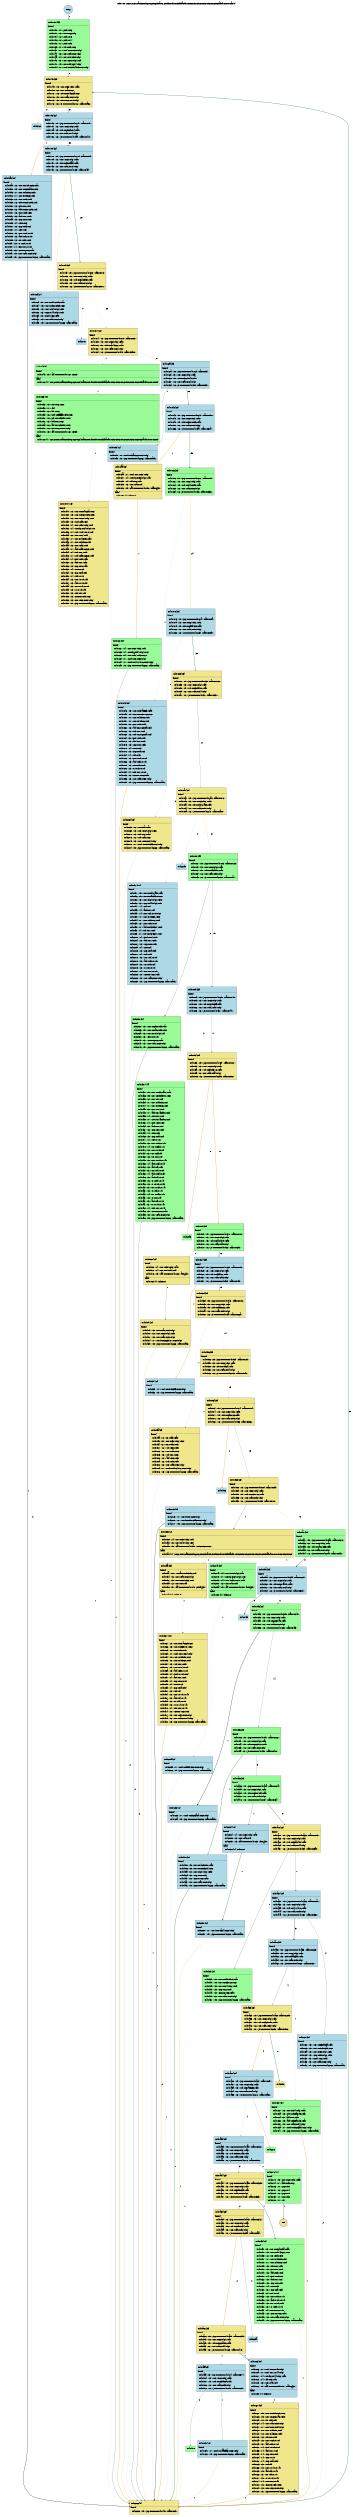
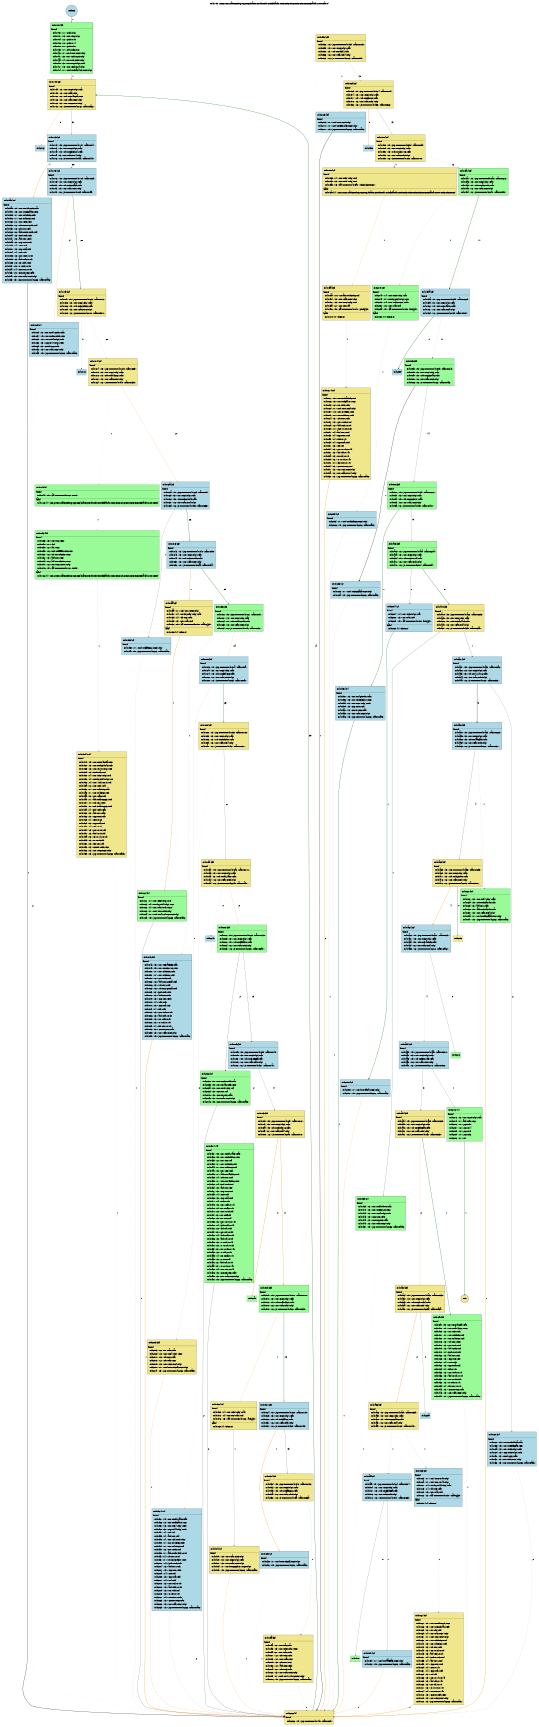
node "Entry": label "Entry" -> "Desktop"
edge "0x40193d [25]" -> "0x401956 [25]": reversed
edge "0x401ae6 [25]" -> "0x401c03 [30]": style bold -> dotted
